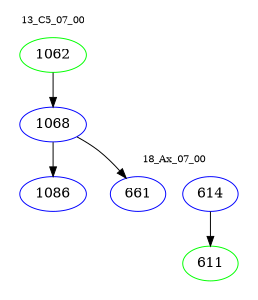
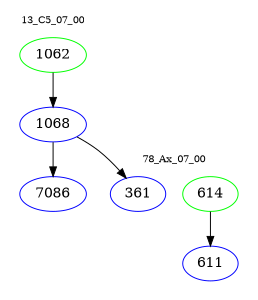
cluster "18_Ax_07_00": label "18_Ax_07_00" -> "78_Ax_07_00"
node "1086": label "1086" -> "7086"
node "661": label "661" -> "361"
node "614": color blue -> green
node "611": color green -> blue
